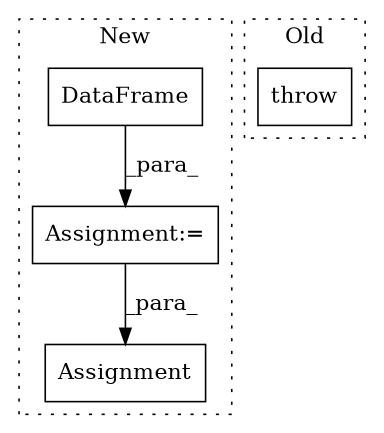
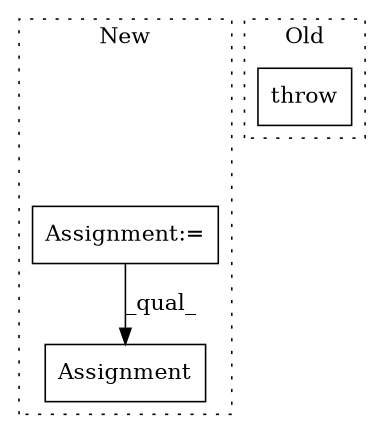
node "DataFrame": removed
edge "Assignment:=" -> "Assignment": label "_para_" -> "_qual_"
